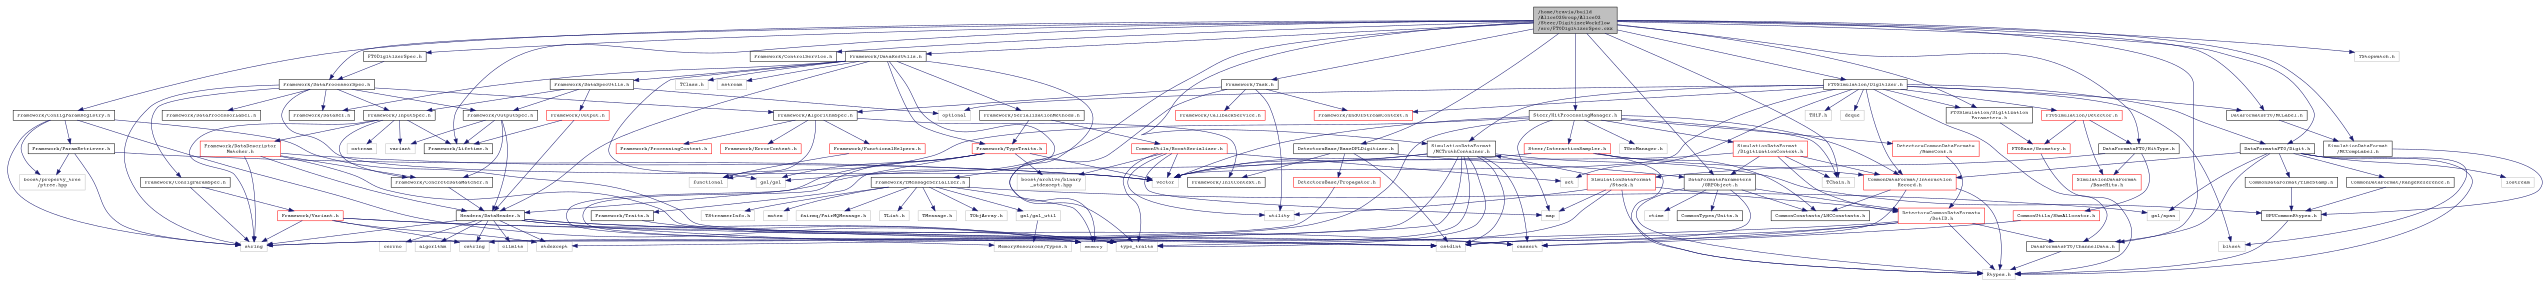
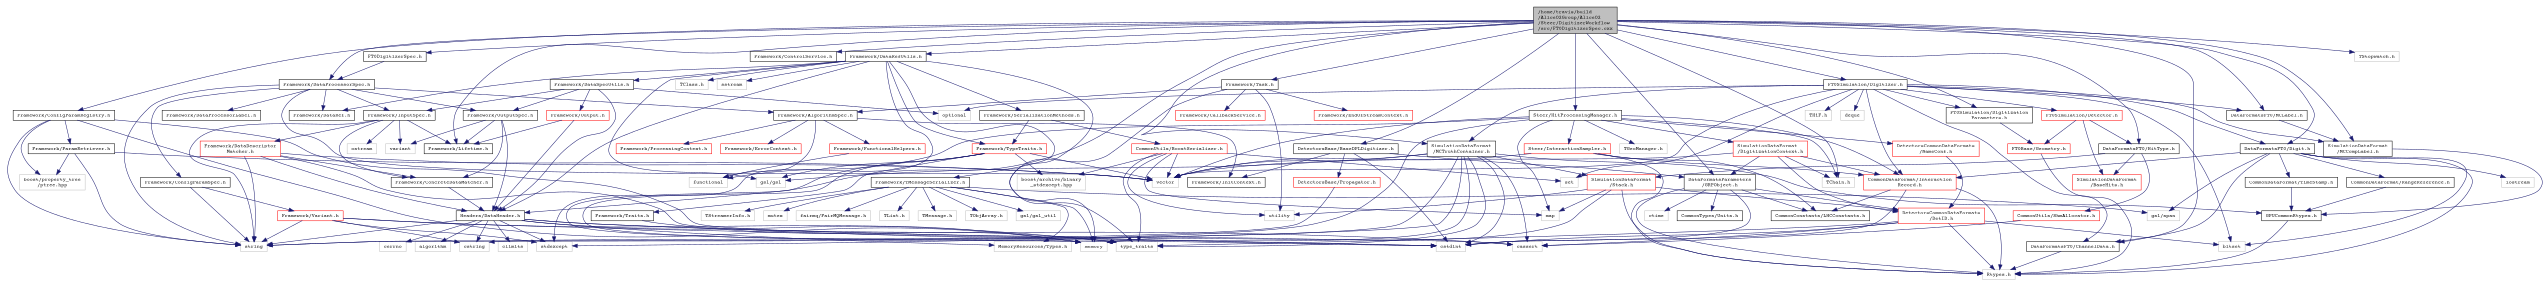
edge "FT0Simulation/Digitizer.h" -> "Framework/EndOfStreamContext.h": now "FT0Simulation/Digitizer.h" -> "SimulationDataFormat /MCCompLabel.h"
edge "Framework/DataSpecUtils.h" -> "Headers/DataHeader.h": added
edge "SimulationDataFormat /Stack.h" -> "SimulationDataFormat /MCTruthContainer.h": reversed
edge "Framework/DataRefUtils.h" -> "stdexcept": added
edge "gsl/gsl_util" -> "MemoryResources/Types.h": now "Framework/TMessageSerializer.h" -> "MemoryResources/Types.h"
edge "DetectorsCommonDataFormats /DetID.h" -> "DataFormatsFT0/ChannelData.h": now "DetectorsCommonDataFormats /DetID.h" -> "bitset"
